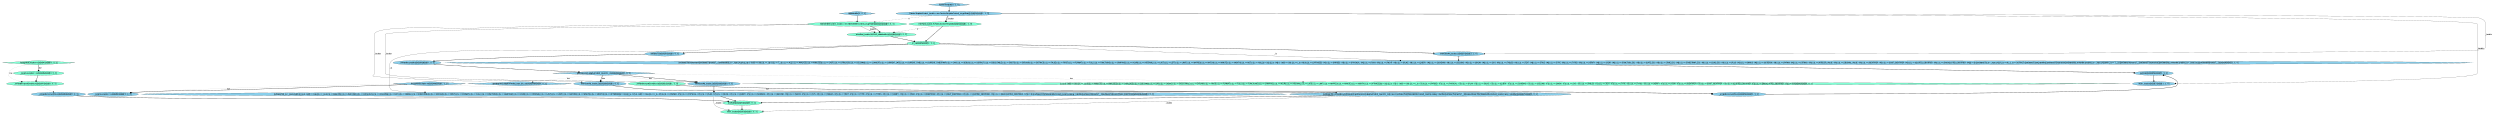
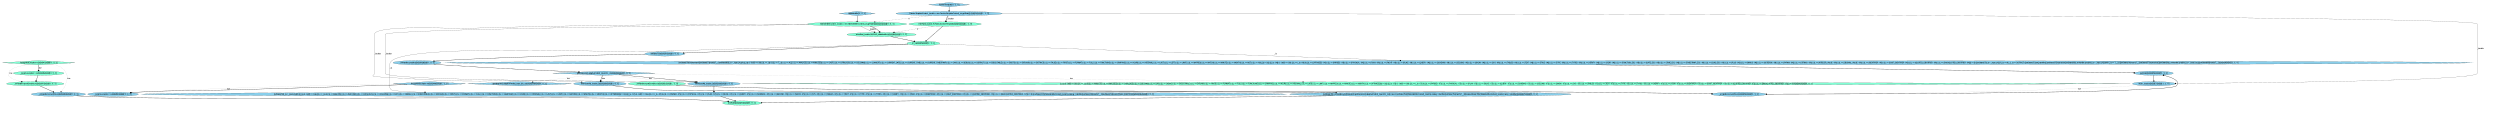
node "enterOuterAlt(_localctx,1)@@@7@@@['1', '1', '0']": removed
edge "RecognitionException re@@@45@@@['0', '0', '1']" -> "_errHandler.recover(this,re)@@@48@@@['0', '0', '1']": added, label "true"
edge "_errHandler.reportError(this,re)@@@47@@@['0', '0', '1']" -> "_errHandler.recover(this,re)@@@48@@@['0', '0', '1']": style dotted -> bold
edge "RecognitionException re@@@49@@@['1', '1', '0']" -> "_errHandler.recover(this,re)@@@52@@@['1', '1', '0']": now "return _localctx@@@57@@@['1', '1', '0']" -> "_errHandler.recover(this,re)@@@52@@@['1', '1', '0']"
node "return _localctx@@@53@@@['0', '0', '1']": removed
